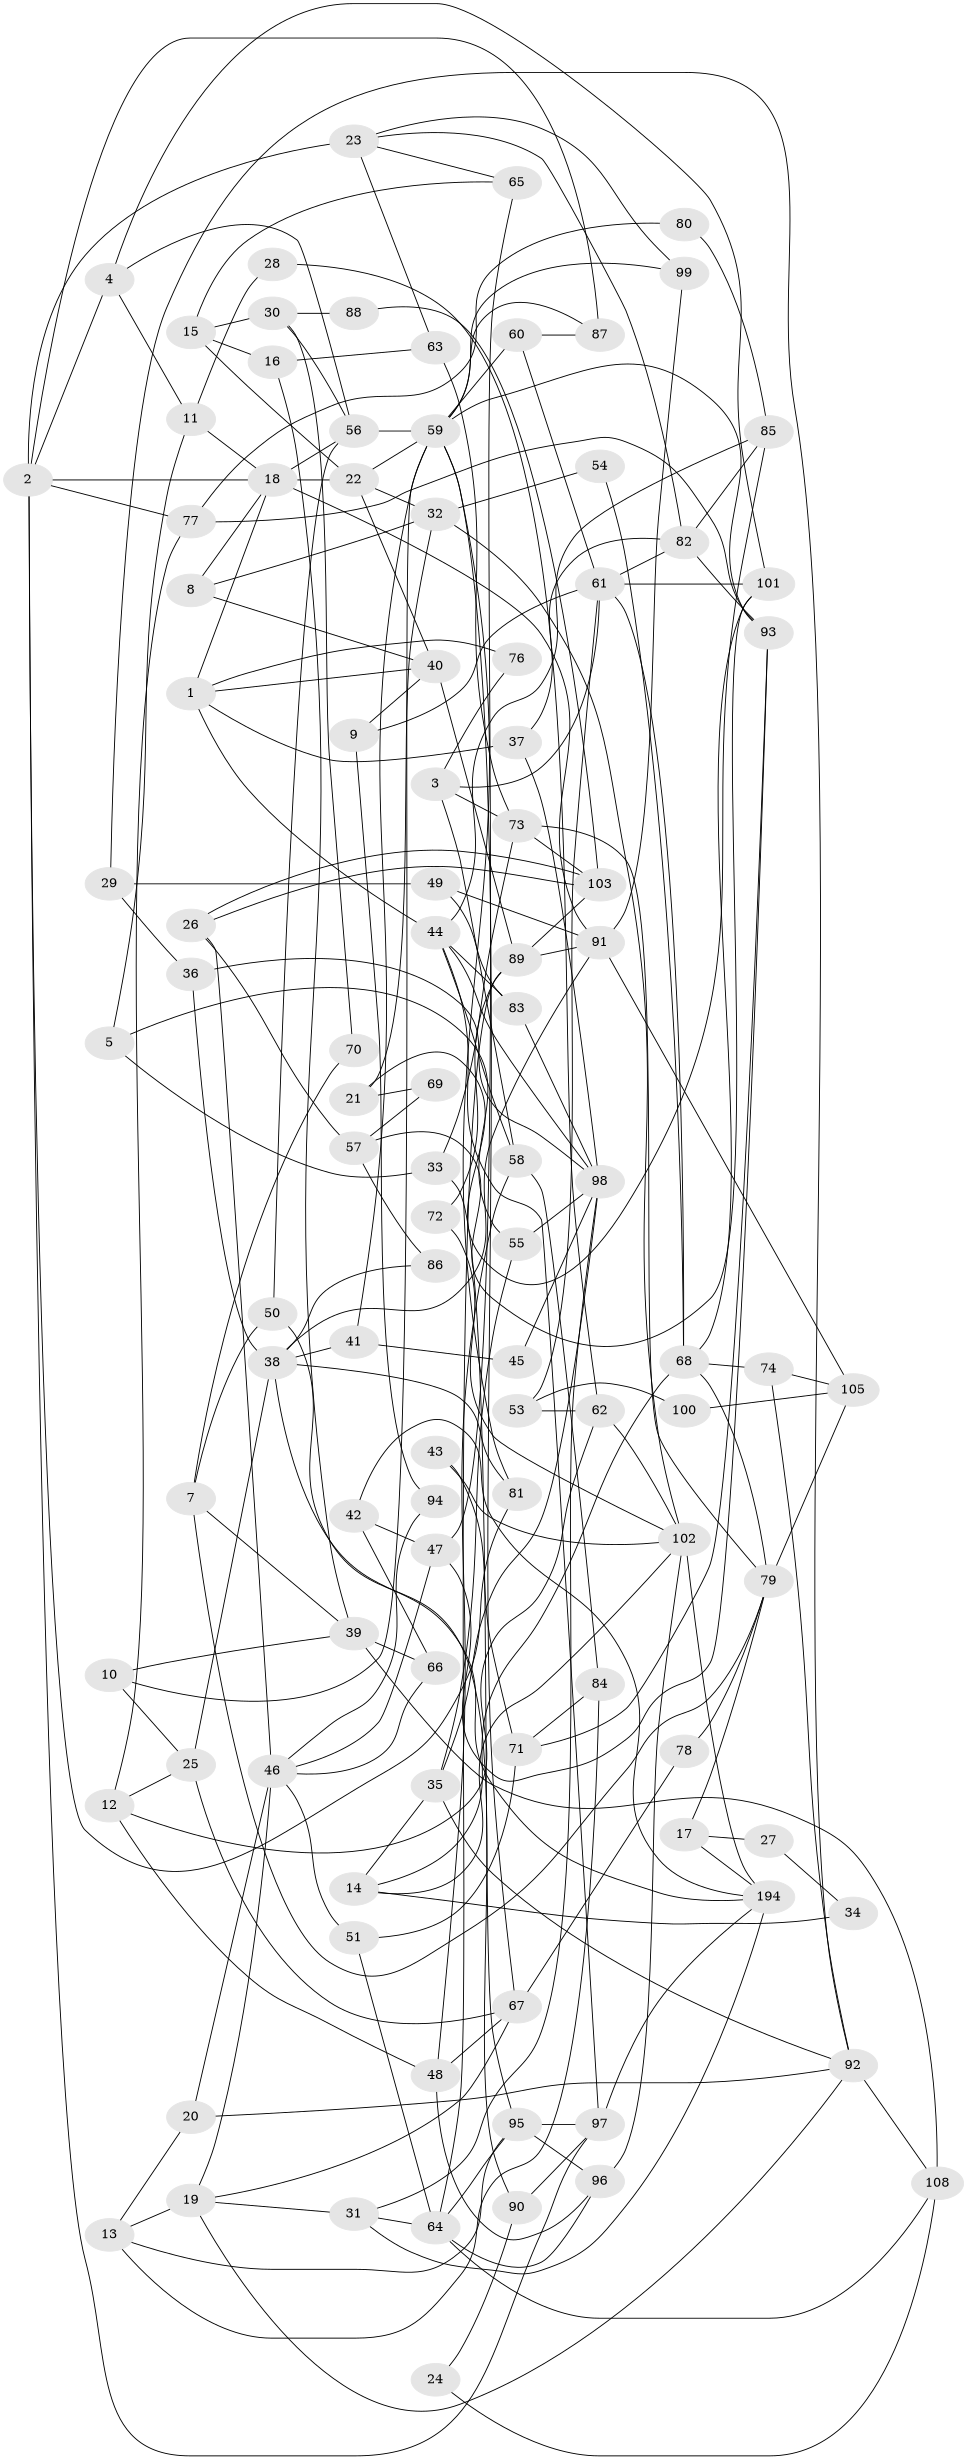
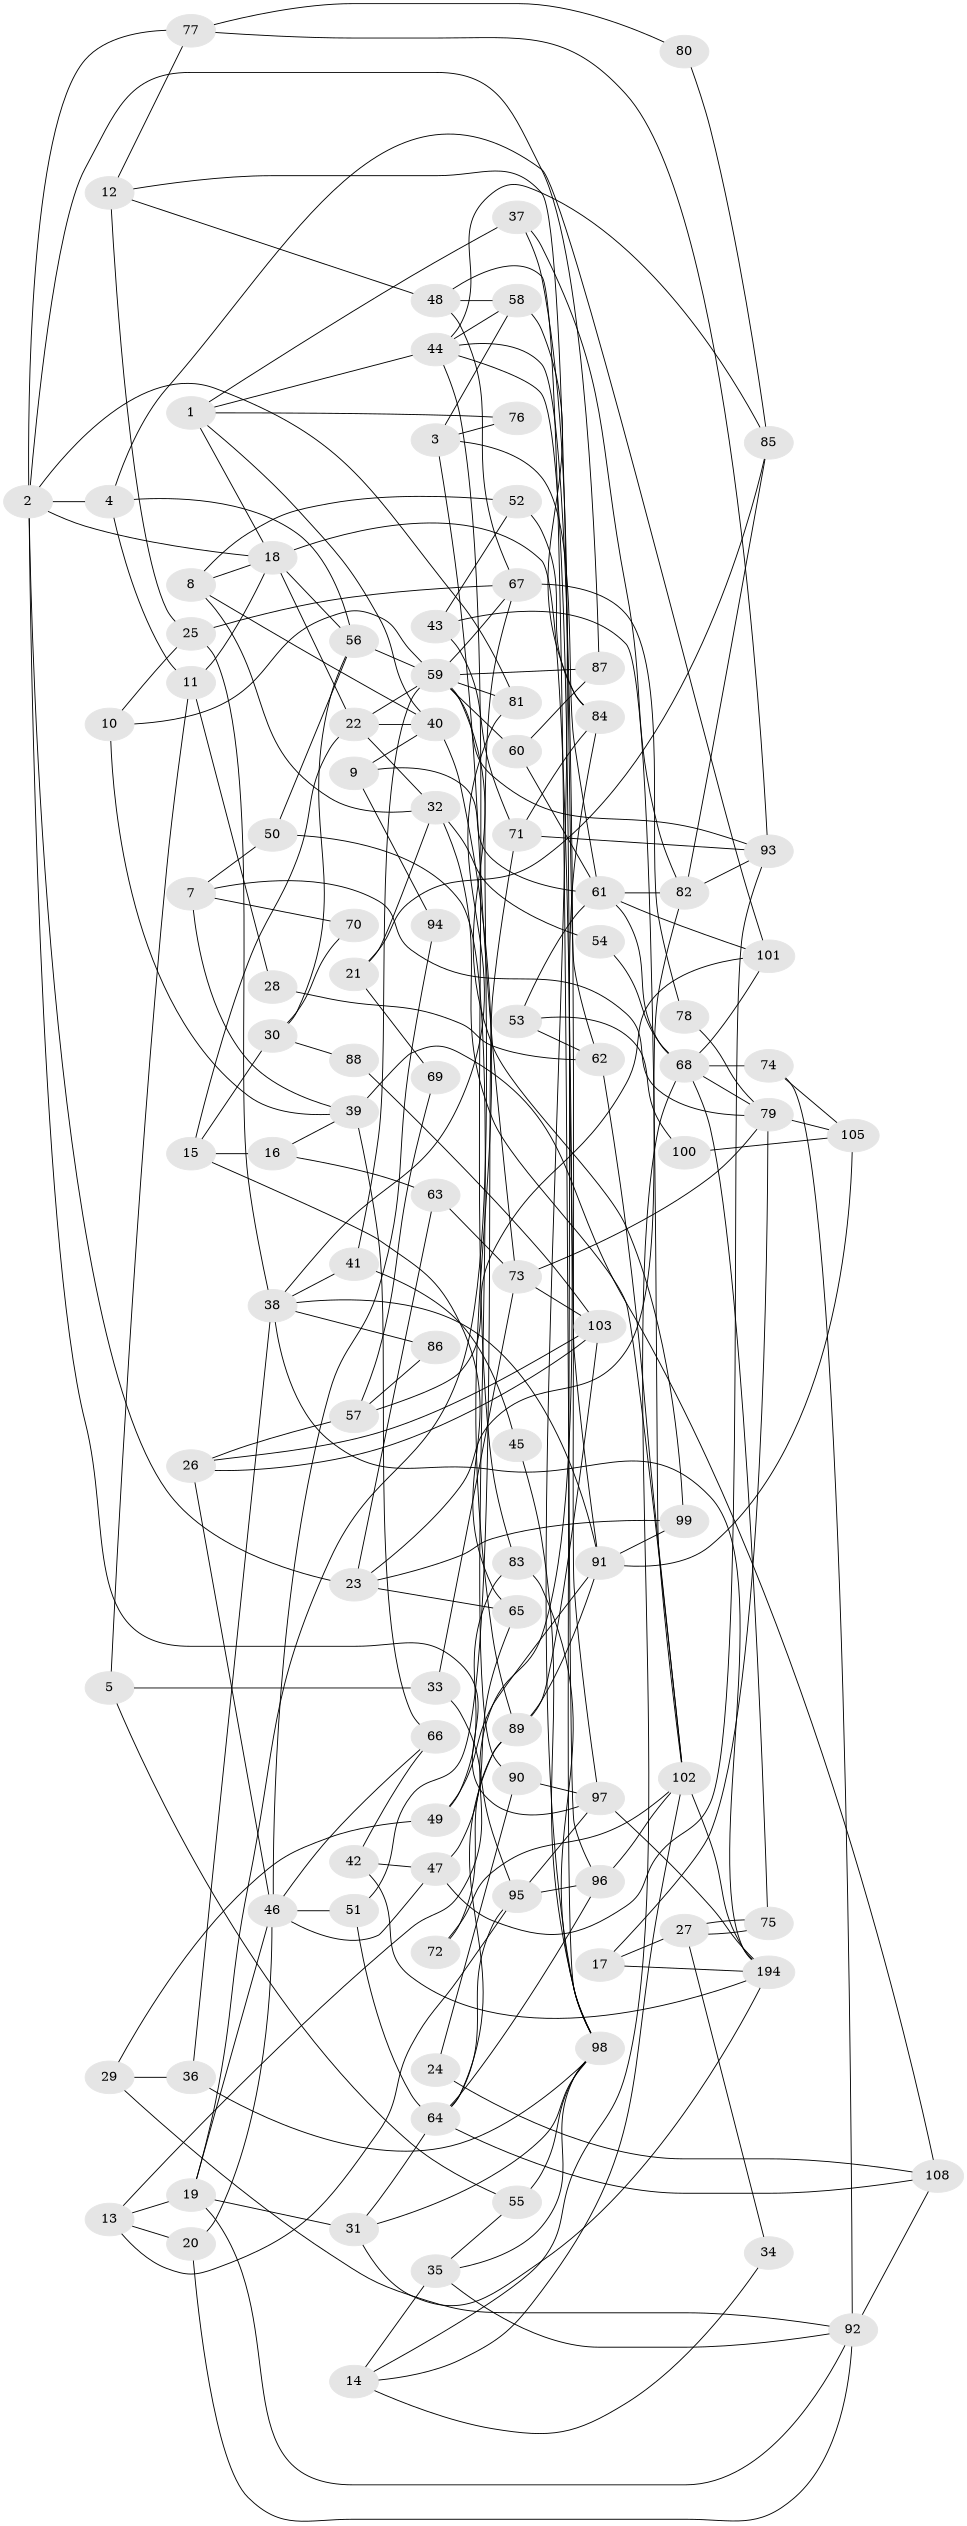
node "52": added
node "75": added
